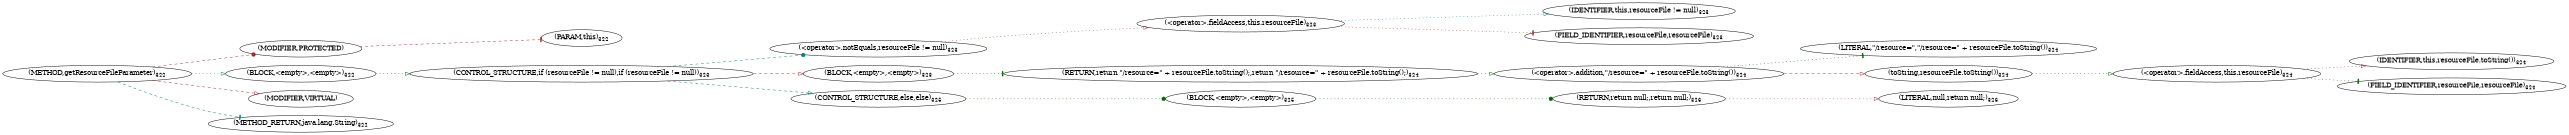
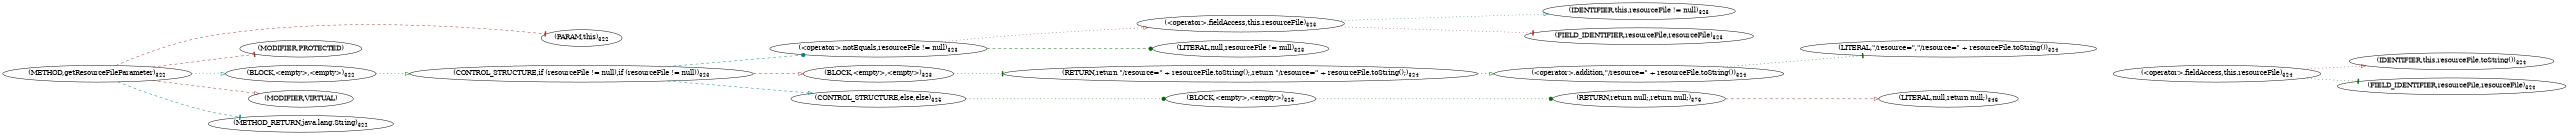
edge "(MODIFIER,PROTECTED)" -> "(PARAM,this)": now "(METHOD,getResourceFileParameter)" -> "(PARAM,this)"
node "(LITERAL,null,resourceFile != null)": added
edge "(METHOD,getResourceFileParameter)" -> "(MODIFIER,PROTECTED)": arrowhead dot -> tee
node "(toString,resourceFile.toString())": removed
node "(RETURN,return null;,return null;)": text "326" -> "376"
node "(LITERAL,null,return null;)": text "326" -> "346"
edge "(RETURN,return null;,return null;)" -> "(LITERAL,null,return null;)": style dotted -> dashed
